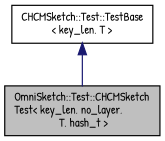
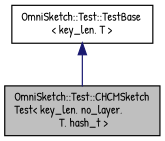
node "CHCMSketch::Test::TestBase < key_len, T >": label "CHCMSketch::Test::TestBase < key_len, T >" -> "OmniSketch::Test::TestBase < key_len, T >"
